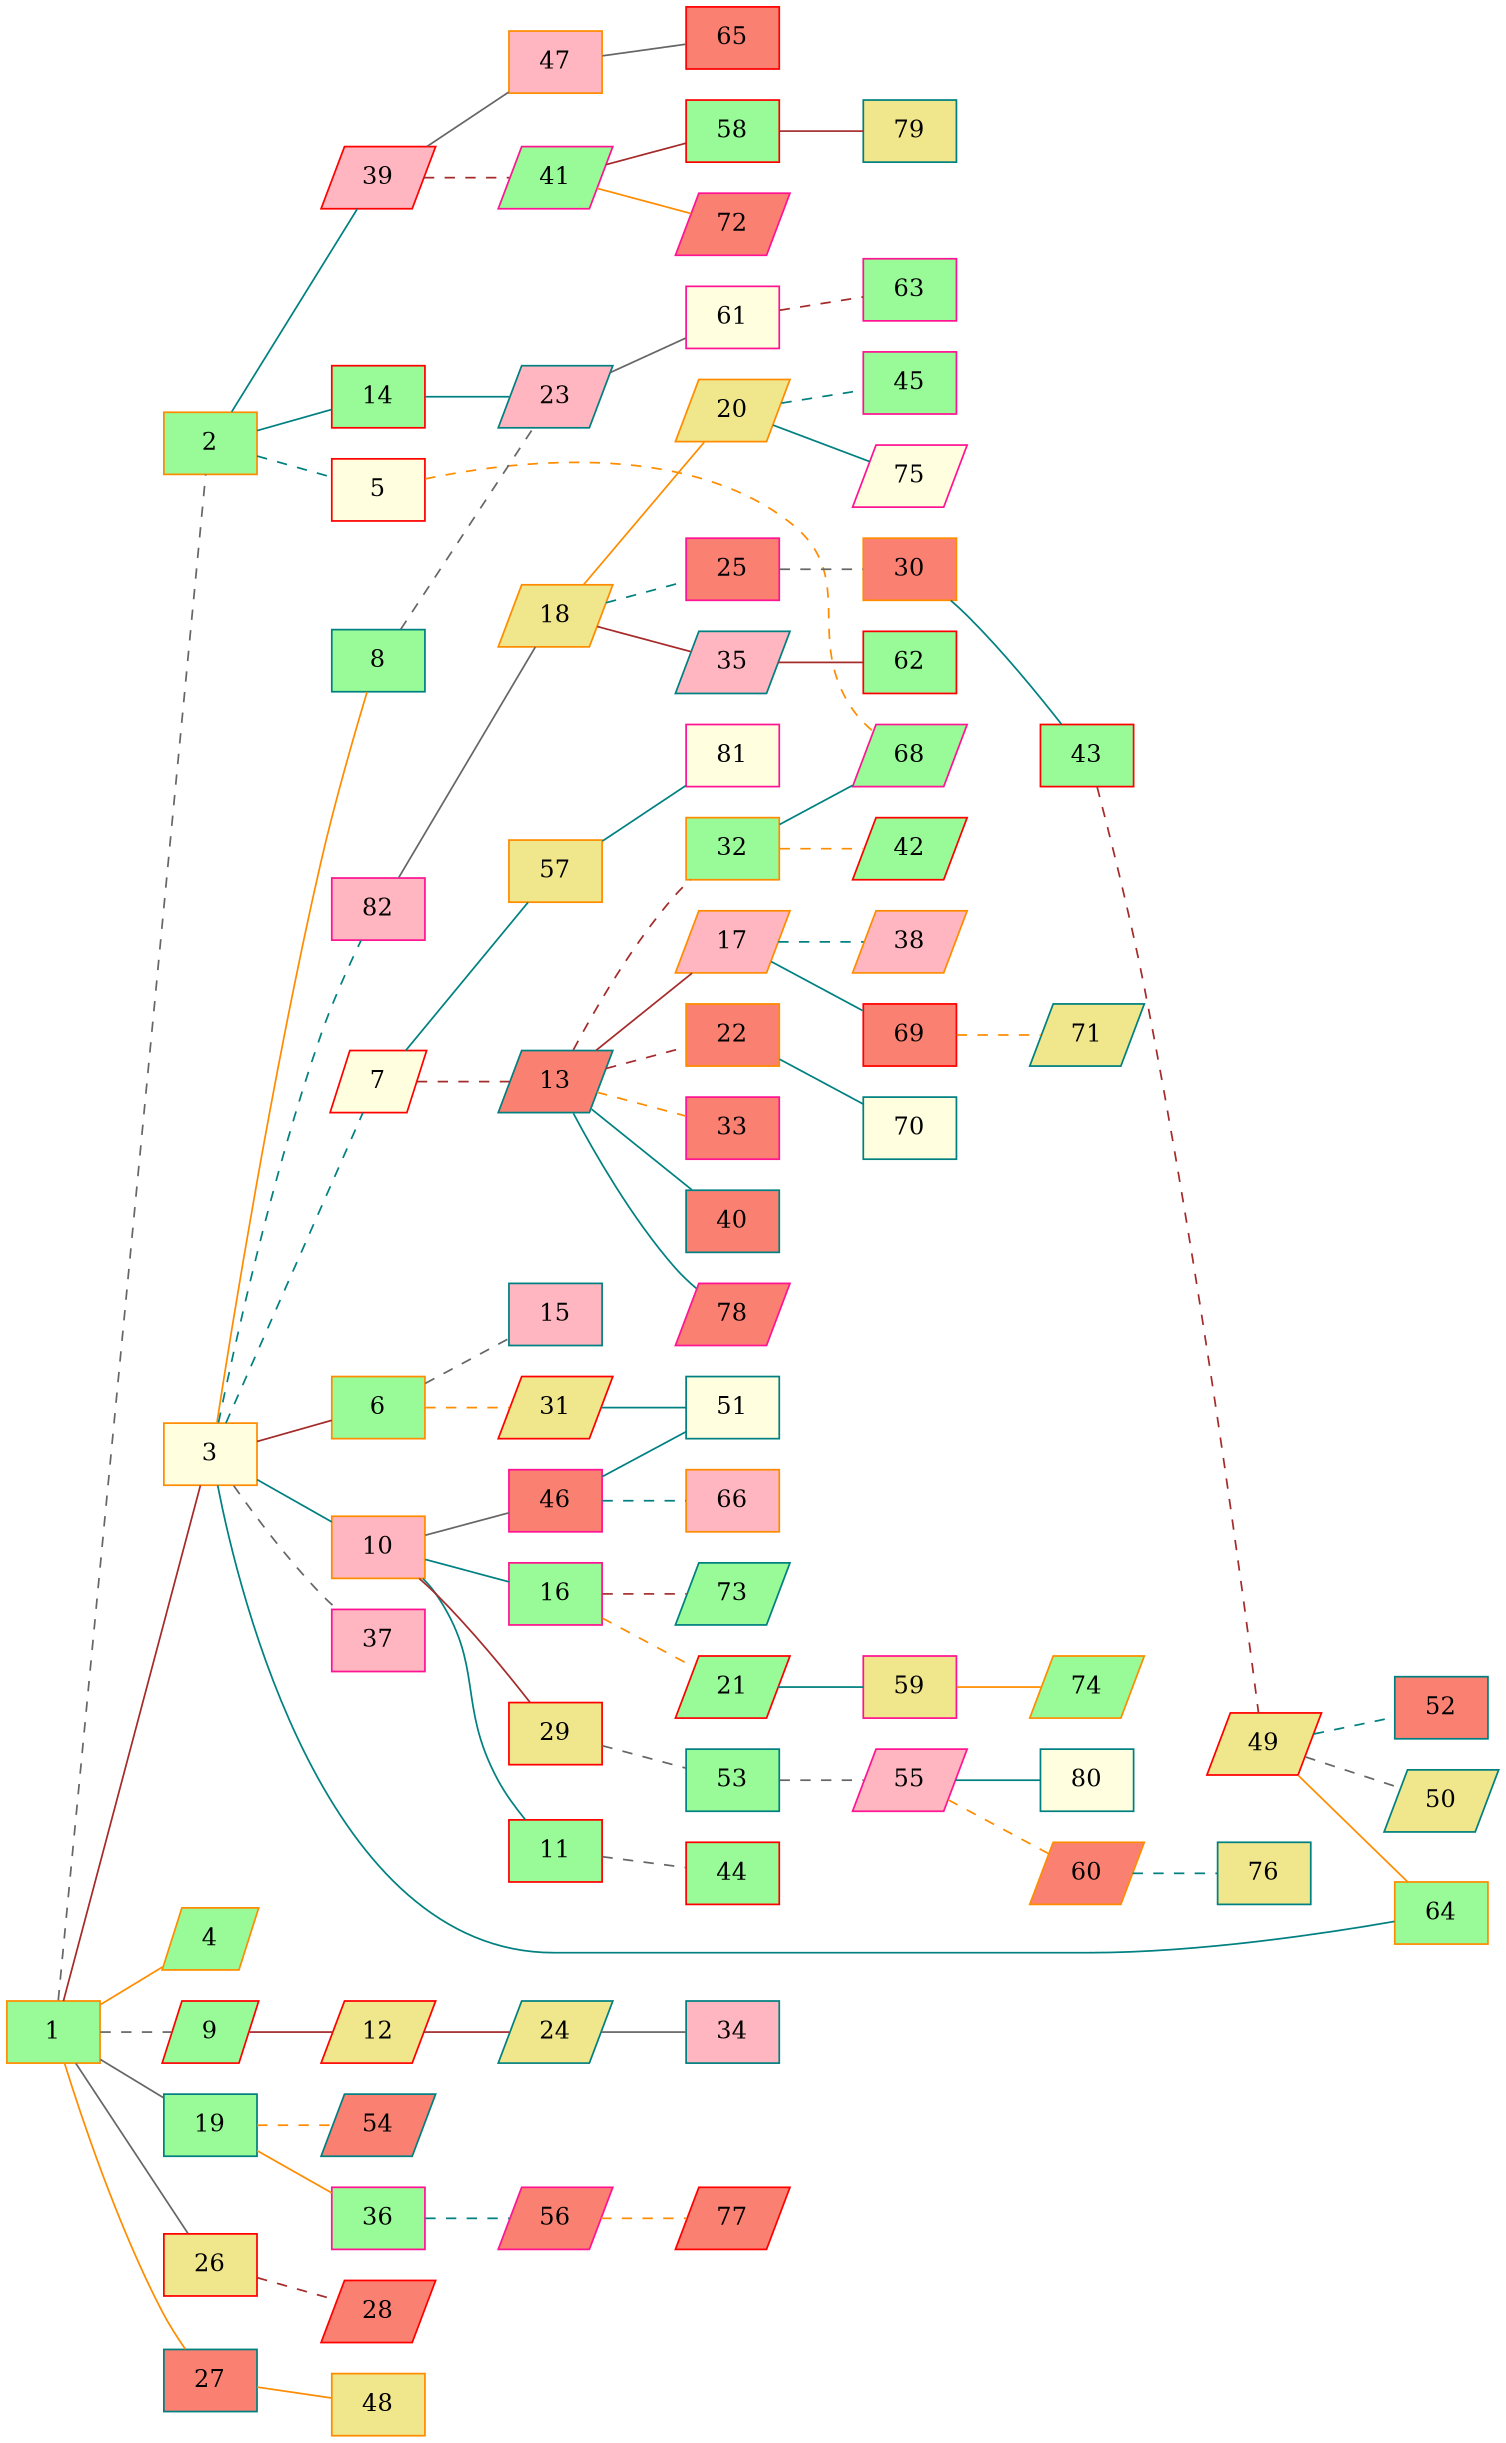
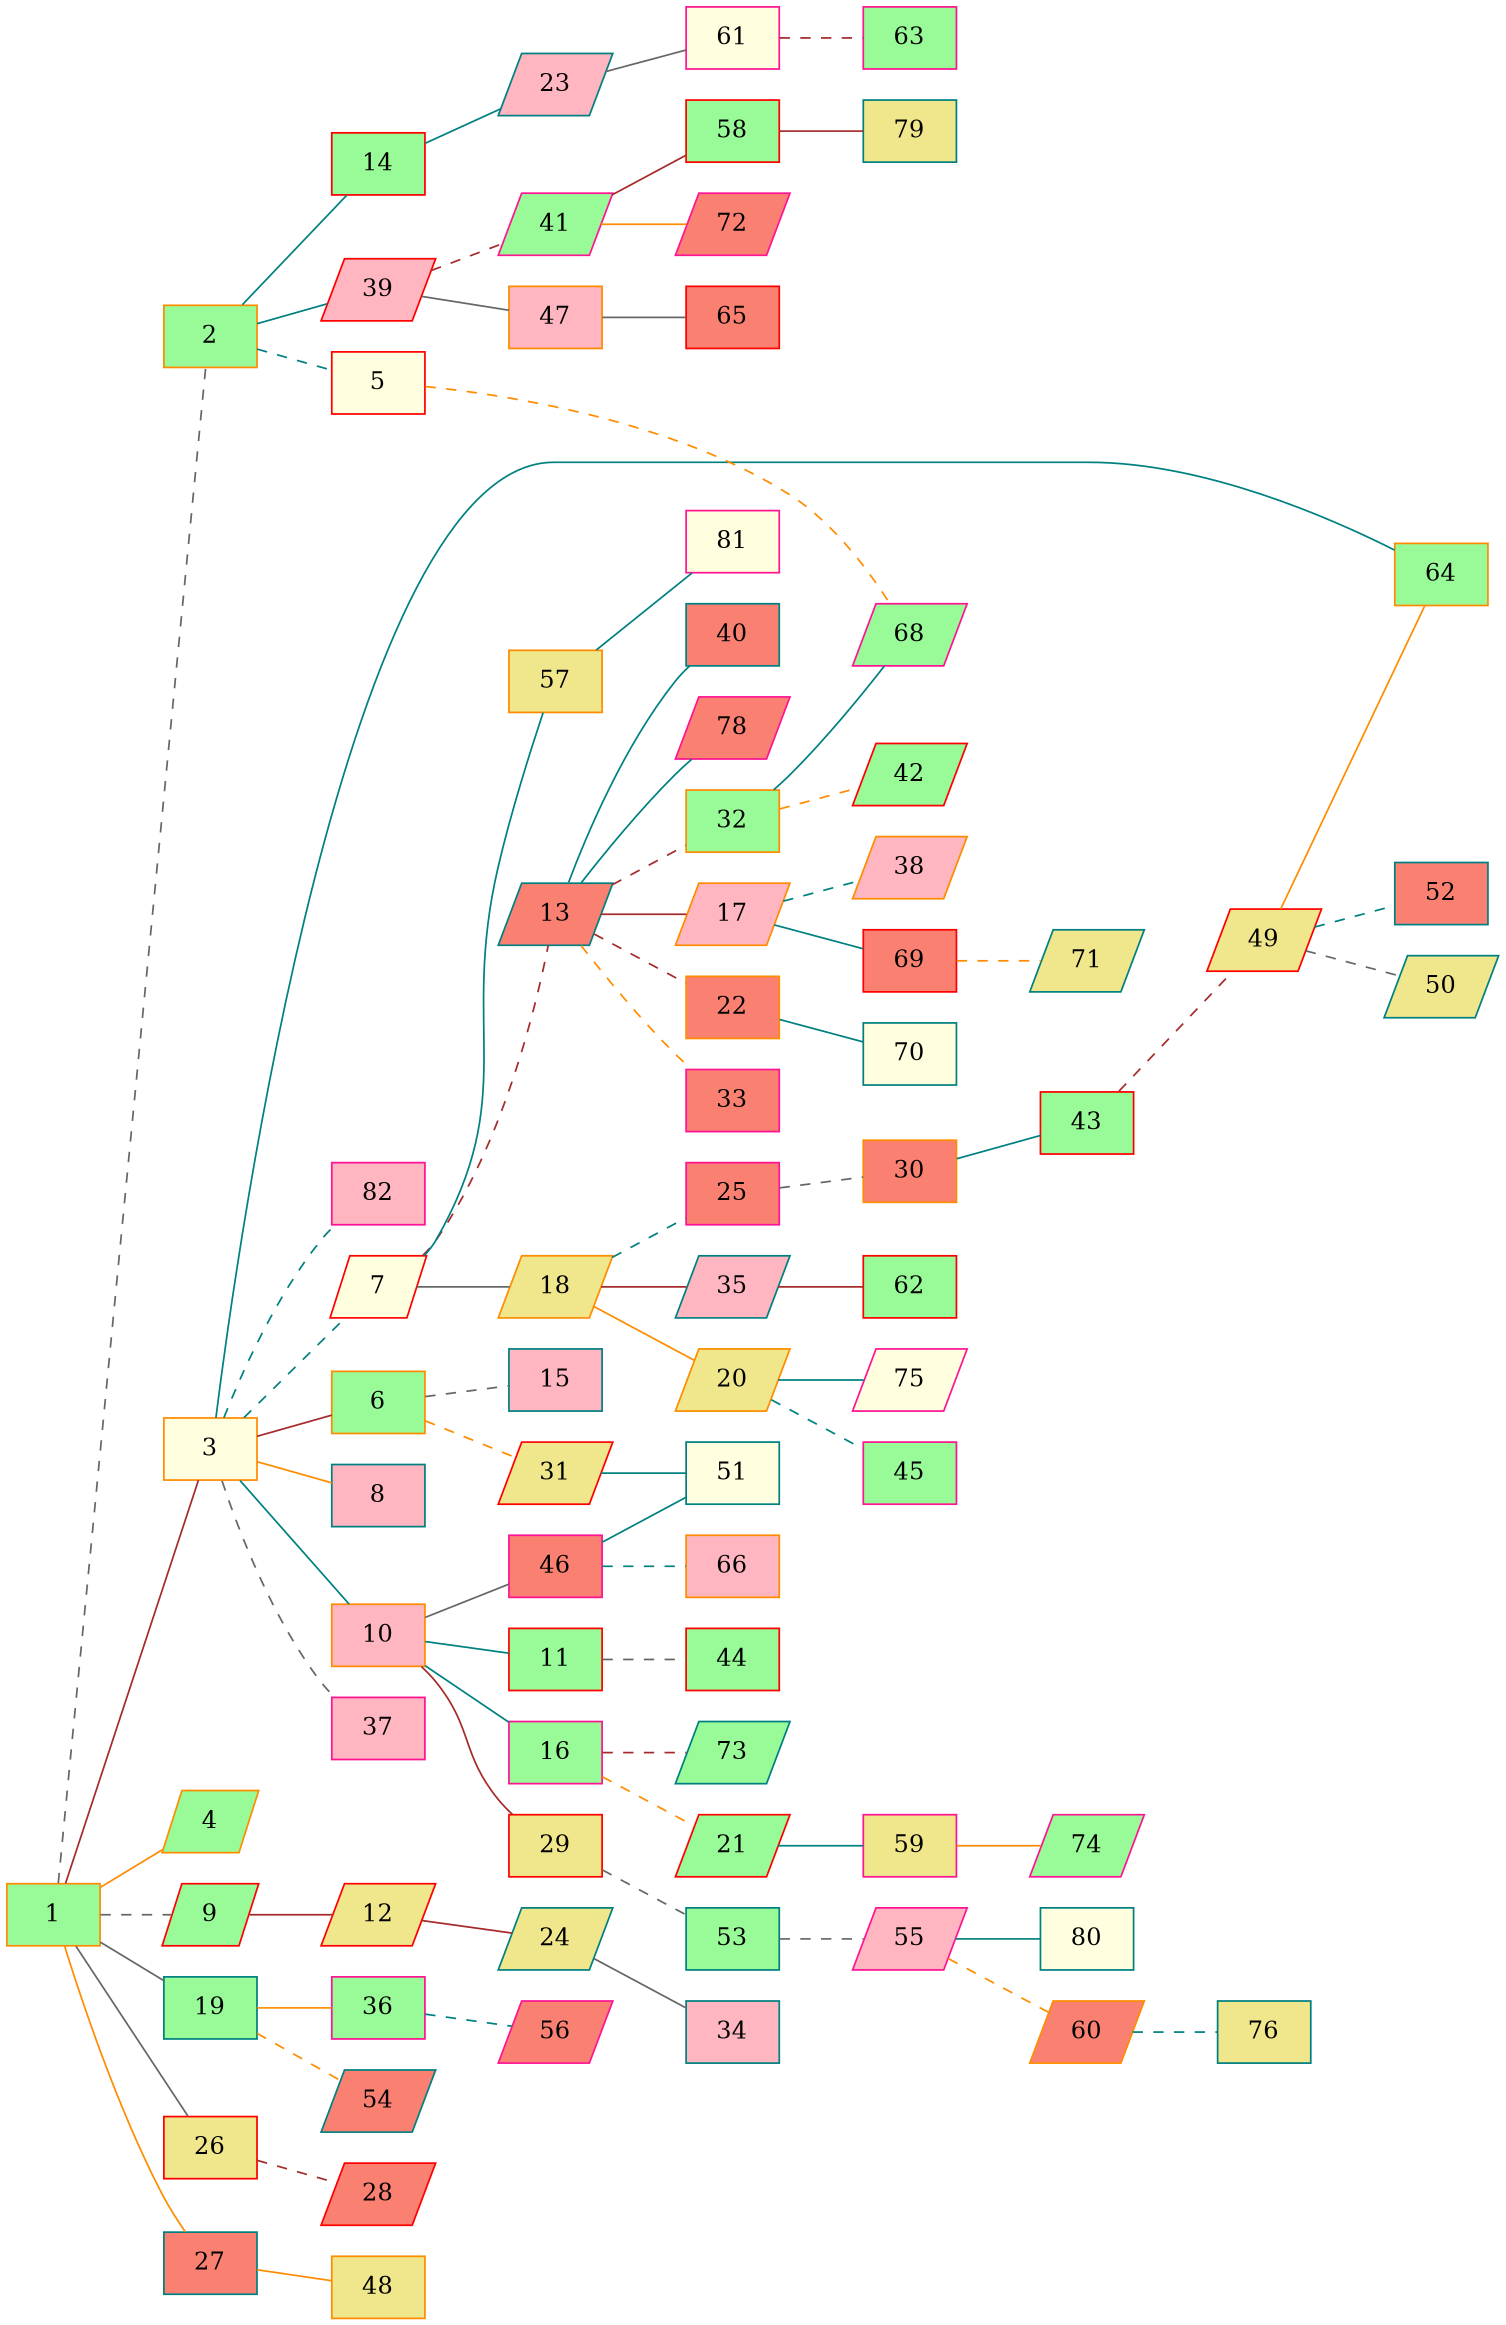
edge "23" -- "8": removed
node "8": fillcolor palegreen -> lightpink
edge "18" -- "82": now "18" -- "7"
node "74": color darkorange -> deeppink
node "77": removed
